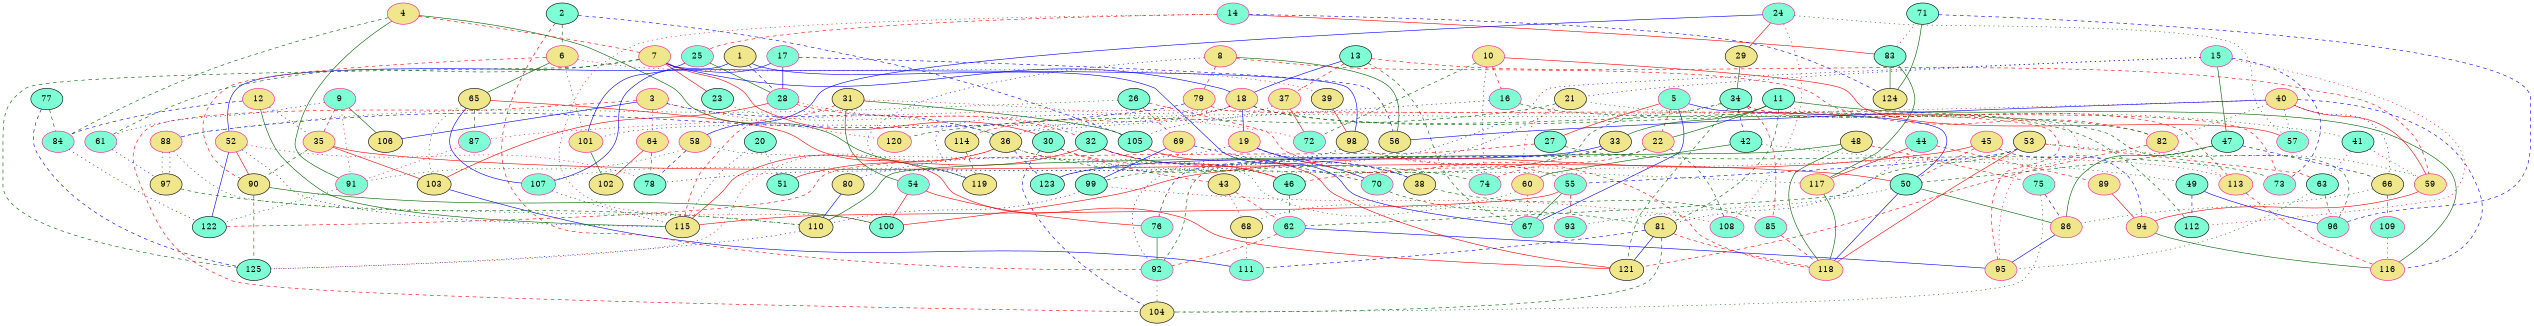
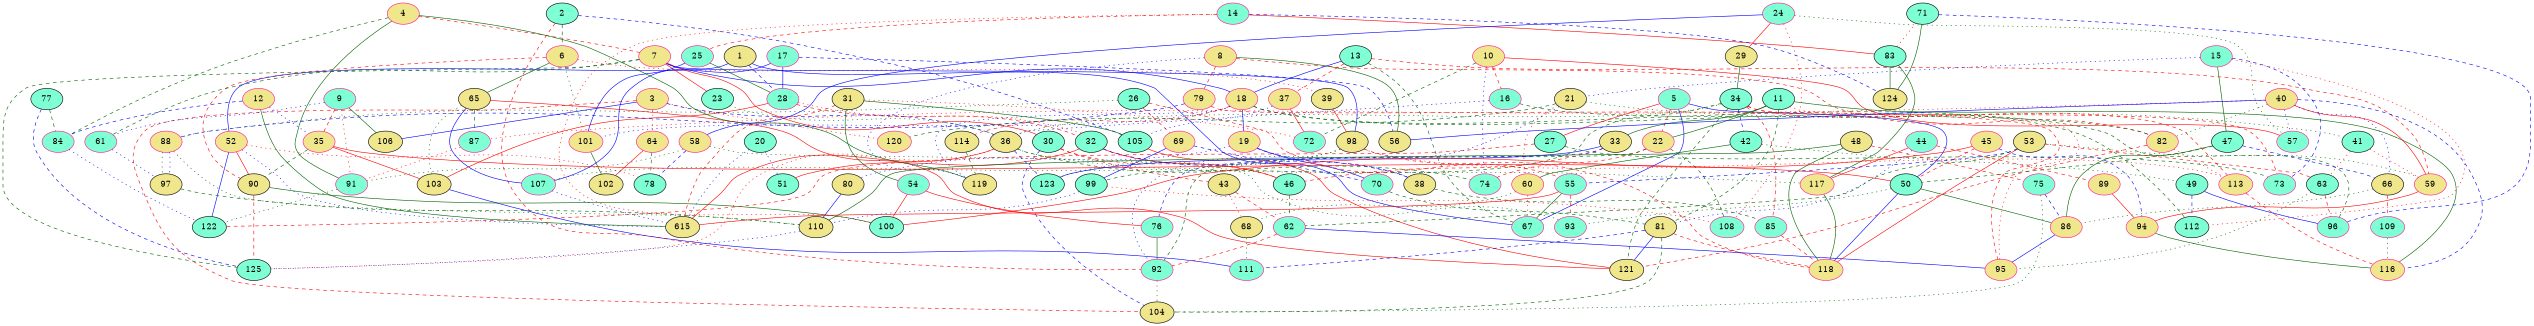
edge "15" -- "78": removed
node "115": label "115" -> "615"
